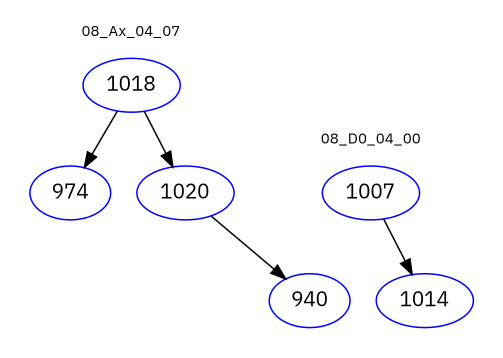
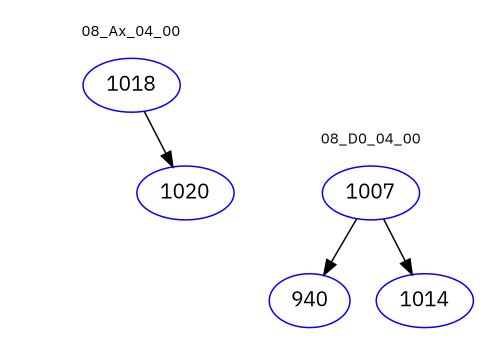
cluster "08_Ax_04_07": label "08_Ax_04_07" -> "08_Ax_04_00"
node "974": removed
edge "1020" -> "940": now "1007" -> "940"
